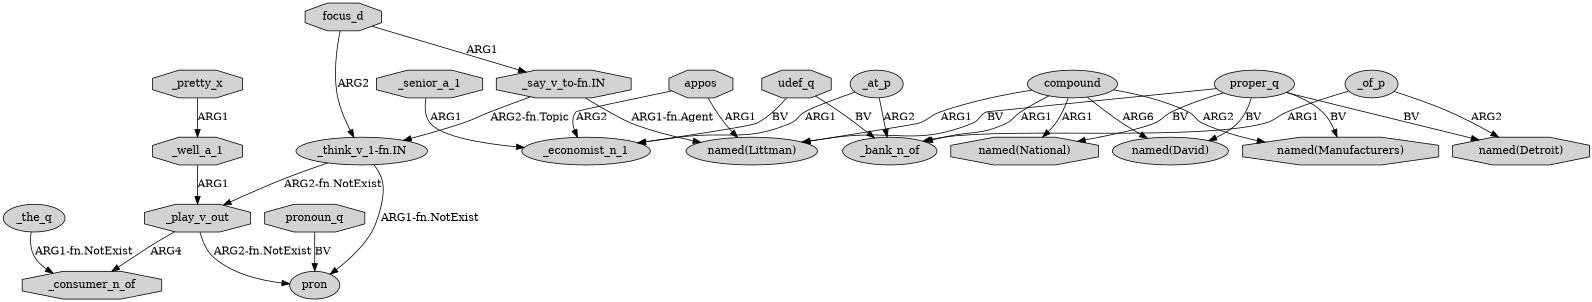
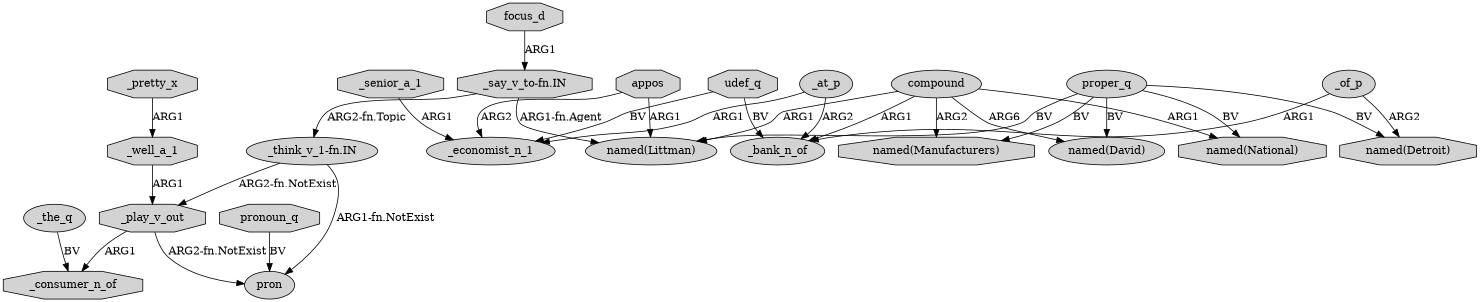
edge "focus_d" -> "_think_v_1-fn.IN": removed, label "ARG2"
edge "_the_q" -> "_consumer_n_of": label "ARG1-fn.NotExist" -> "BV"
edge "_play_v_out" -> "_consumer_n_of": label "ARG4" -> "ARG1"
